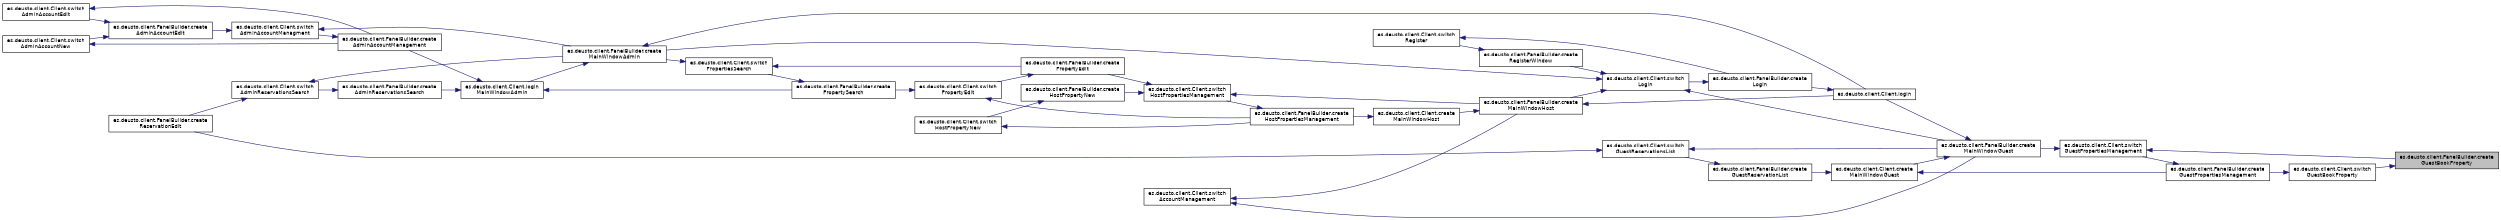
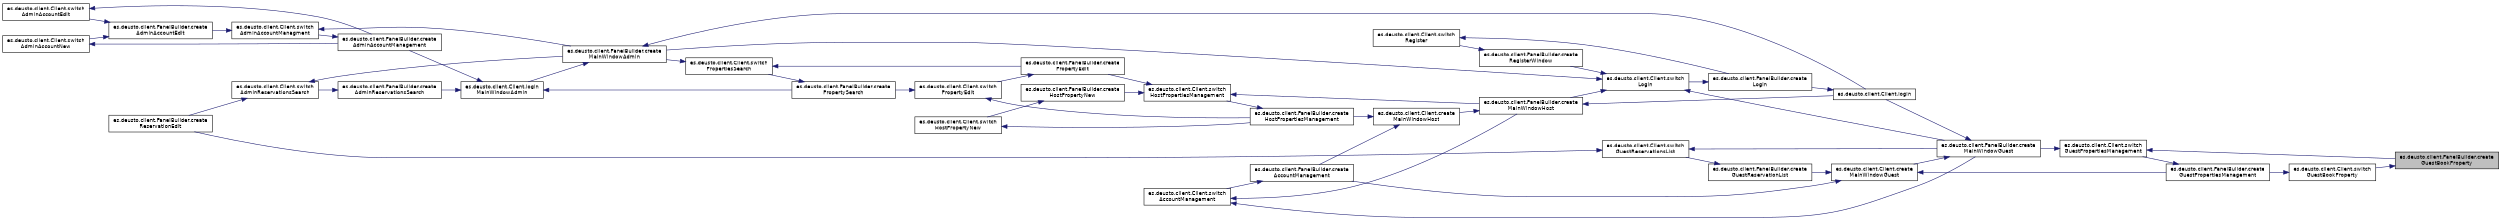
node "es.deusto.client.PanelBuilder.create AccountManagement": added
